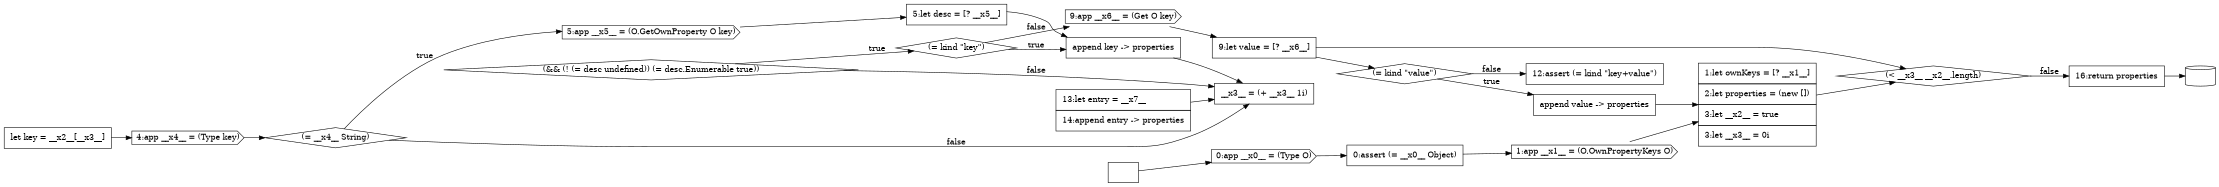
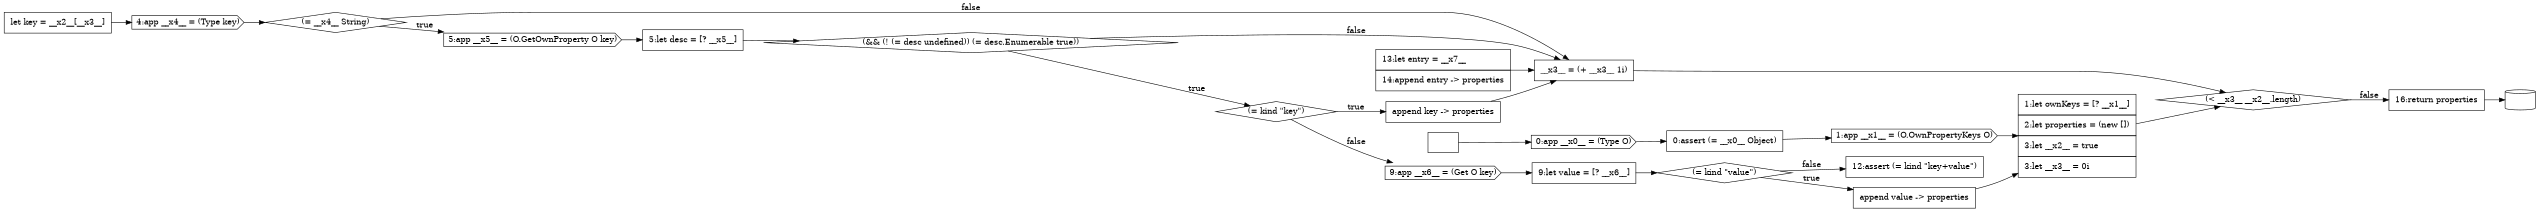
edge "5:let desc = [? __x5__]" -> "append key -> properties": now "5:let desc = [? __x5__]" -> "(&& (! (= desc undefined)) (= desc.Enumerable true))"
edge "9:let value = [? __x6__]" -> "(< __x3__ __x2__.length)": now "__x3__ = (+ __x3__ 1i)" -> "(< __x3__ __x2__.length)"
